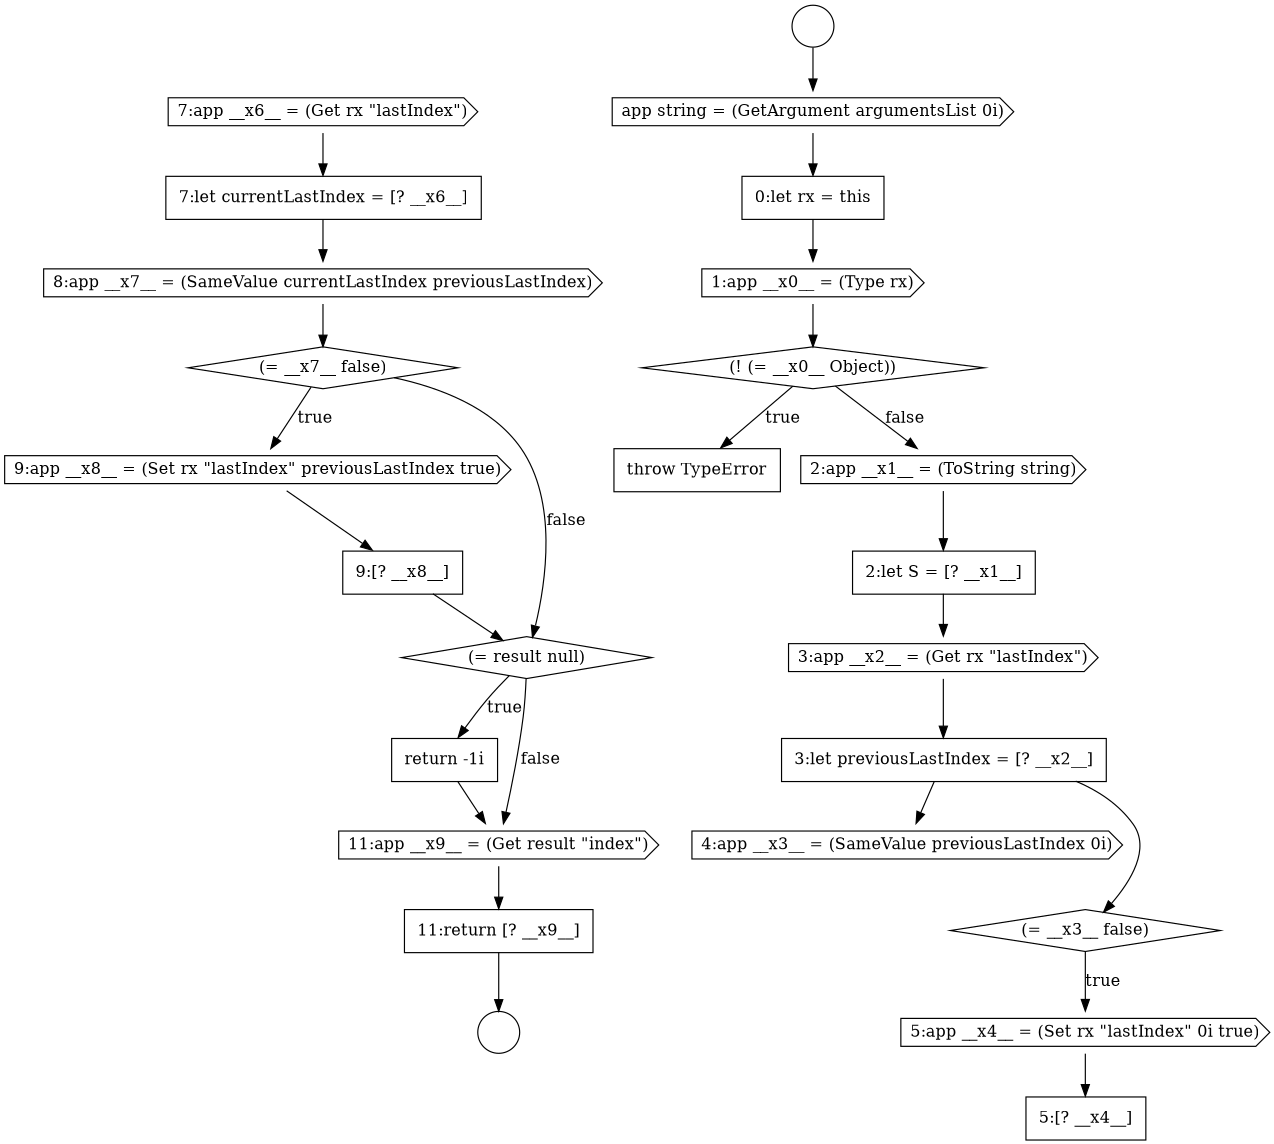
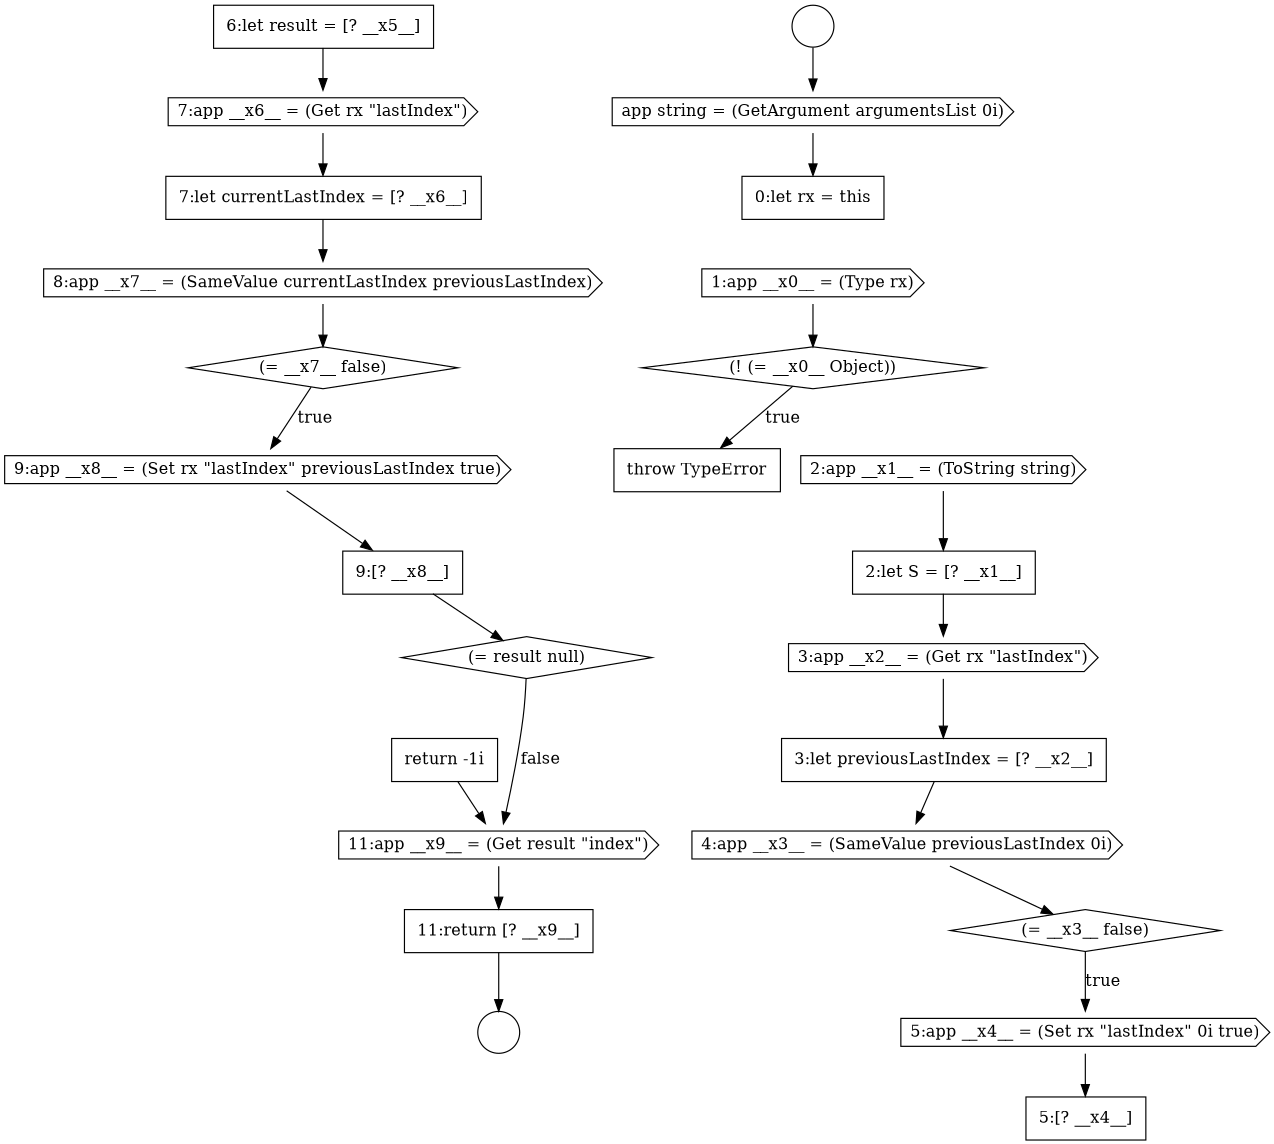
node "6:let result = [? __x5__]": added
edge "0:let rx = this" -> "1:app __x0__ = (Type rx)": removed
edge "(! (= __x0__ Object))" -> "2:app __x1__ = (ToString string)": removed, label "false"
edge "(= __x7__ false)" -> "(= result null)": removed, label "false"
edge "(= result null)" -> "return -1i": removed, label "true"
edge "3:let previousLastIndex = [? __x2__]" -> "(= __x3__ false)": now "4:app __x3__ = (SameValue previousLastIndex 0i)" -> "(= __x3__ false)"
